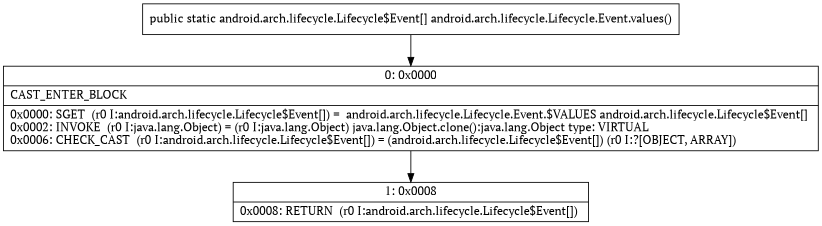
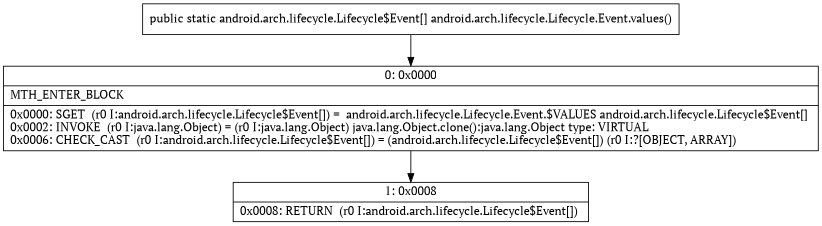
node "0: 0x0000": text "CAST_ENTER_BLOCK" -> "MTH_ENTER_BLOCK"
